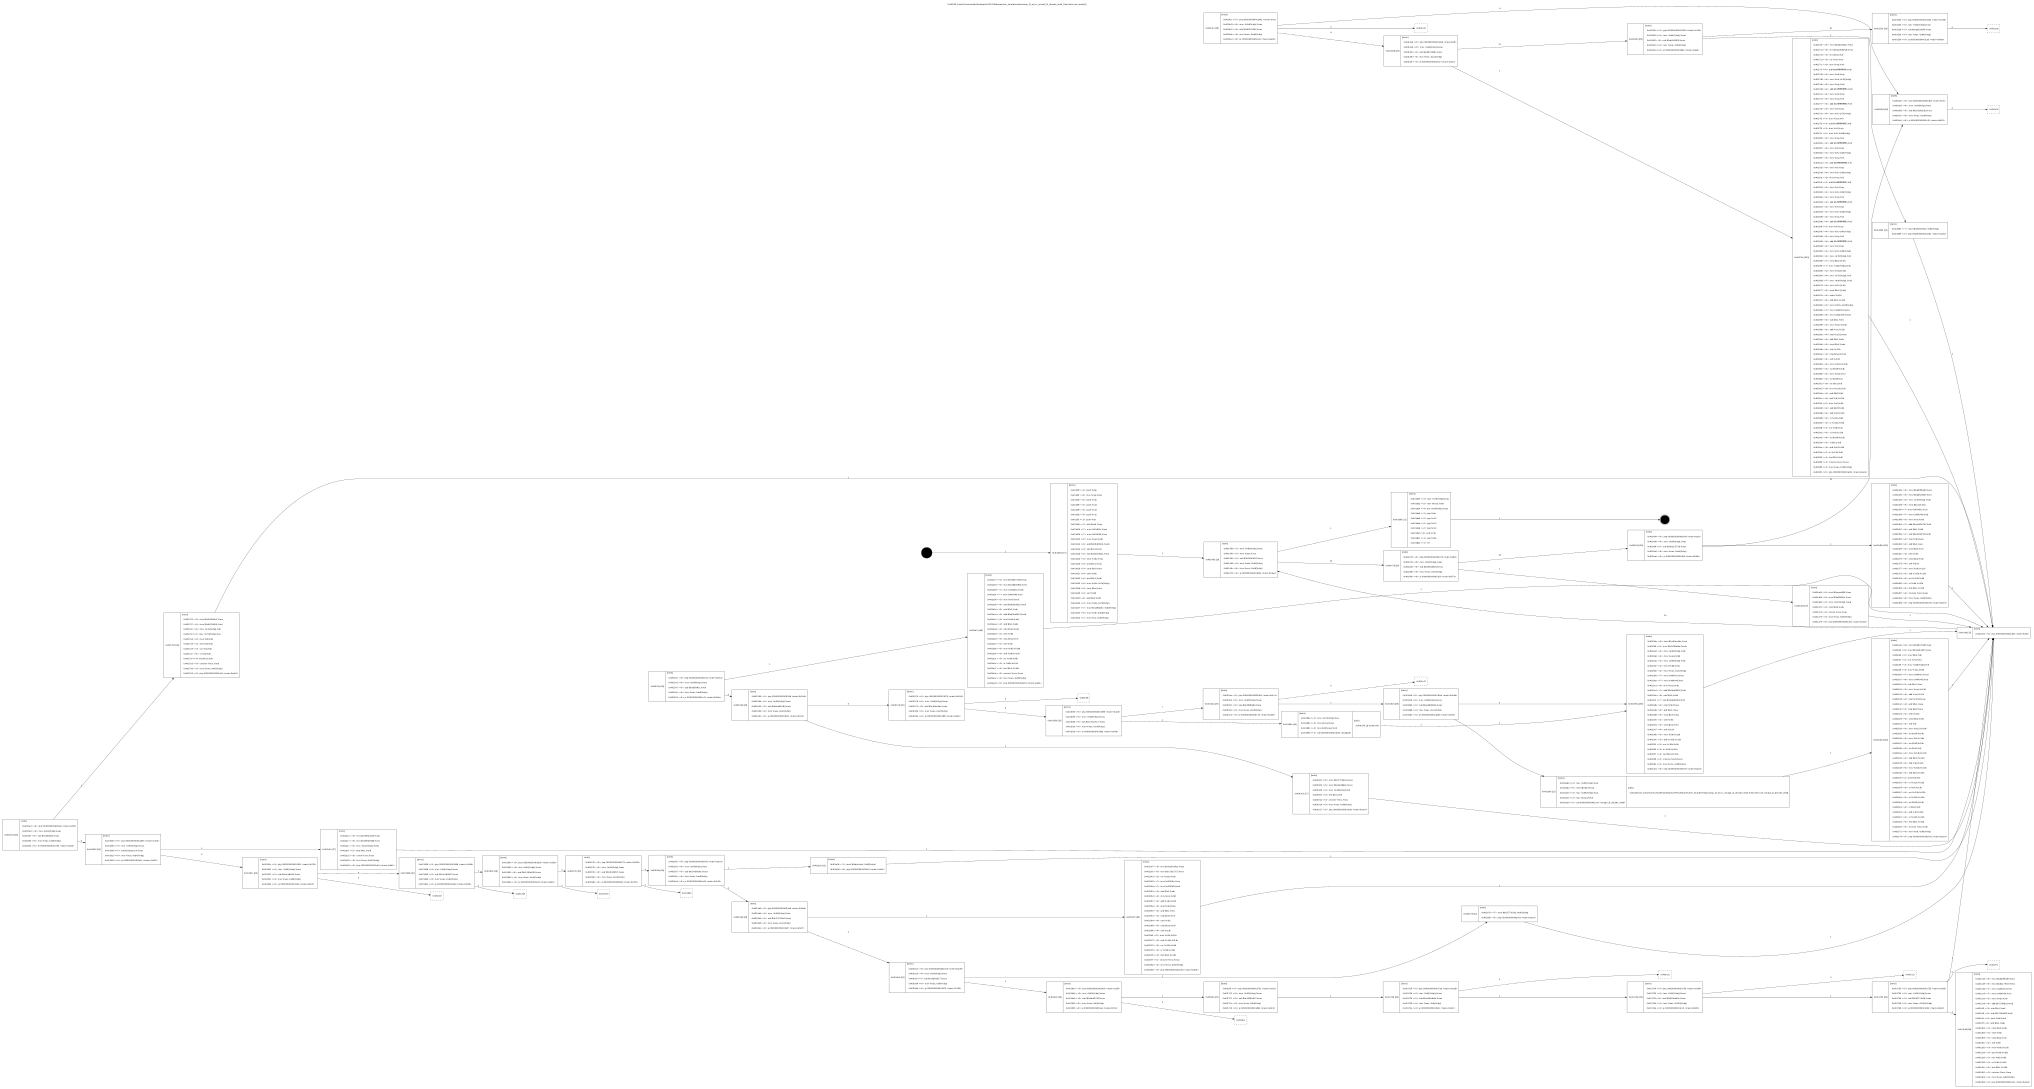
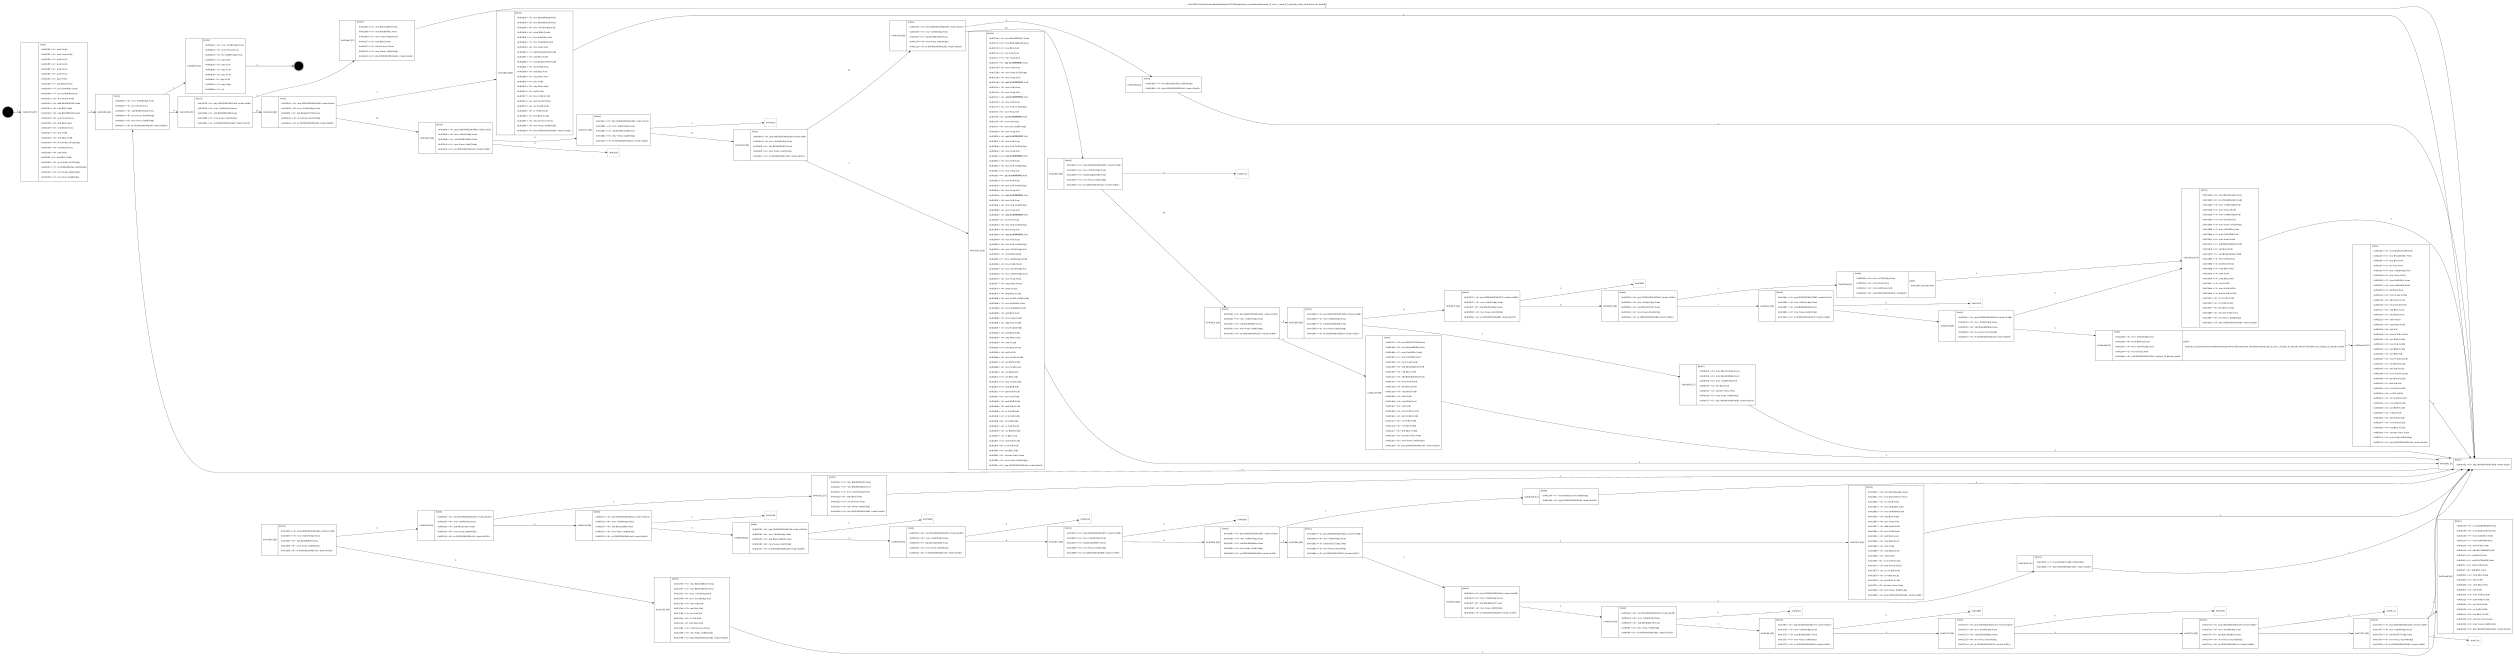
edge "0x4014cc [28]" -> "0x4014b0 [28]": reversed
edge "0x401520 [28]" -> "0x40153c [28]": added, label "10"
node "0x401db3": added
